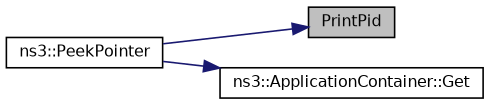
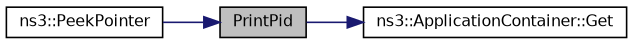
edge "ns3::PeekPointer" -> "ns3::ApplicationContainer::Get": now "PrintPid" -> "ns3::ApplicationContainer::Get"
